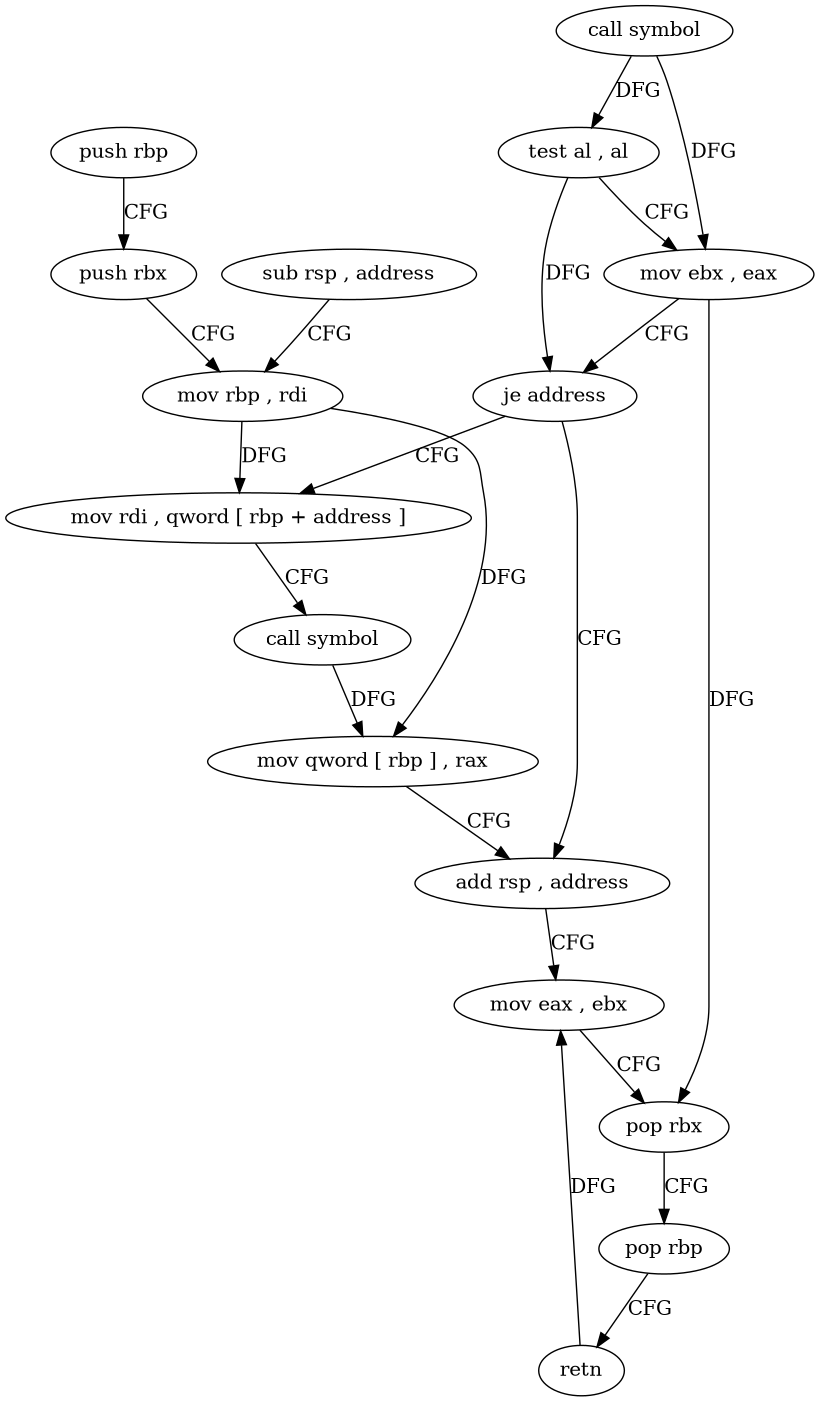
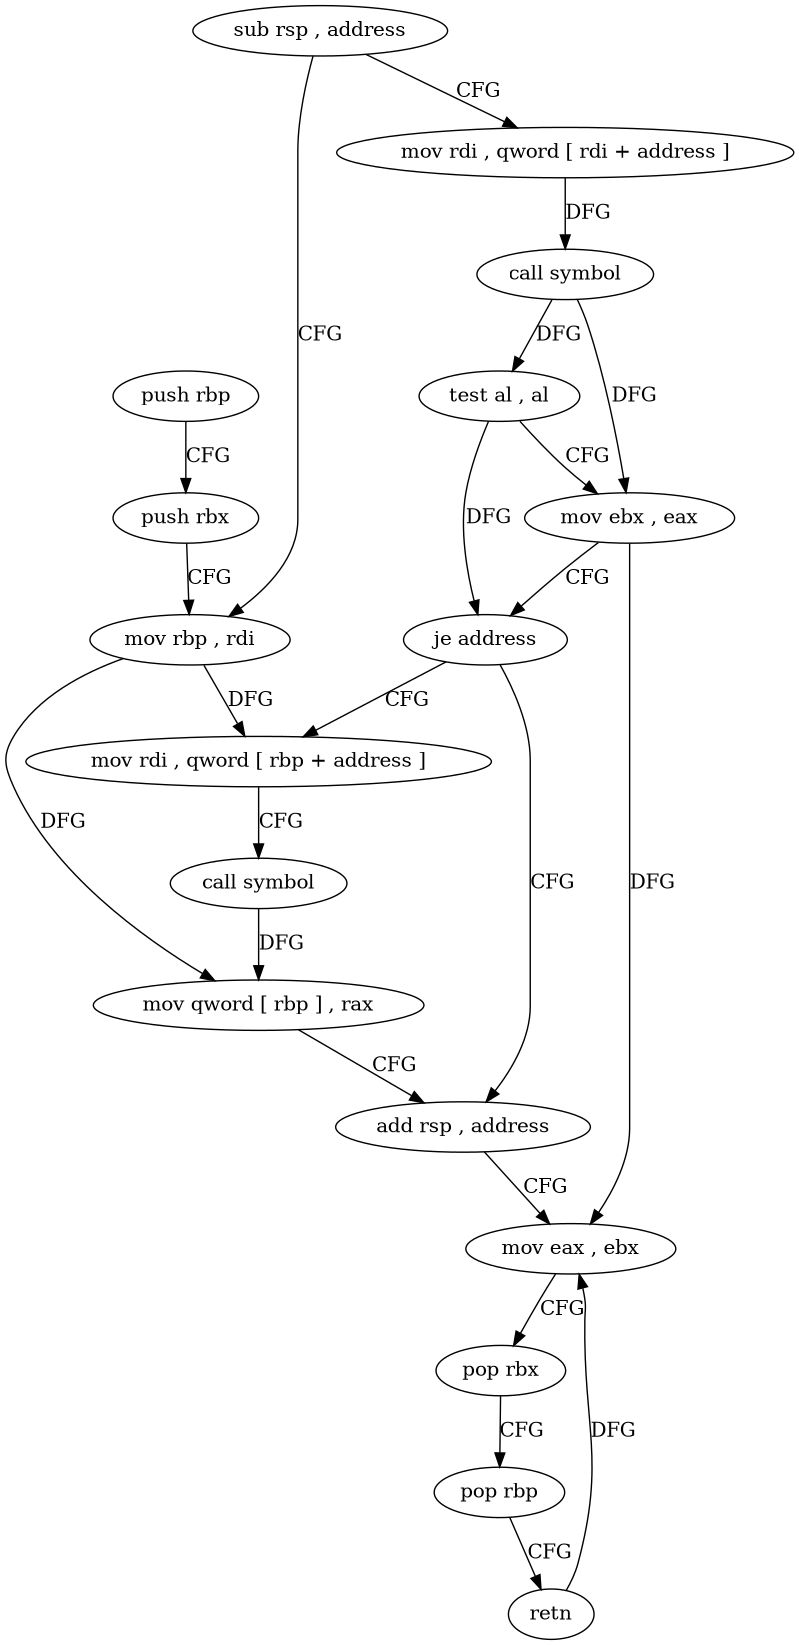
node "mov rdi , qword [ rdi + address ]": added
edge "mov ebx , eax" -> "pop rbx": now "mov ebx , eax" -> "mov eax , ebx"
